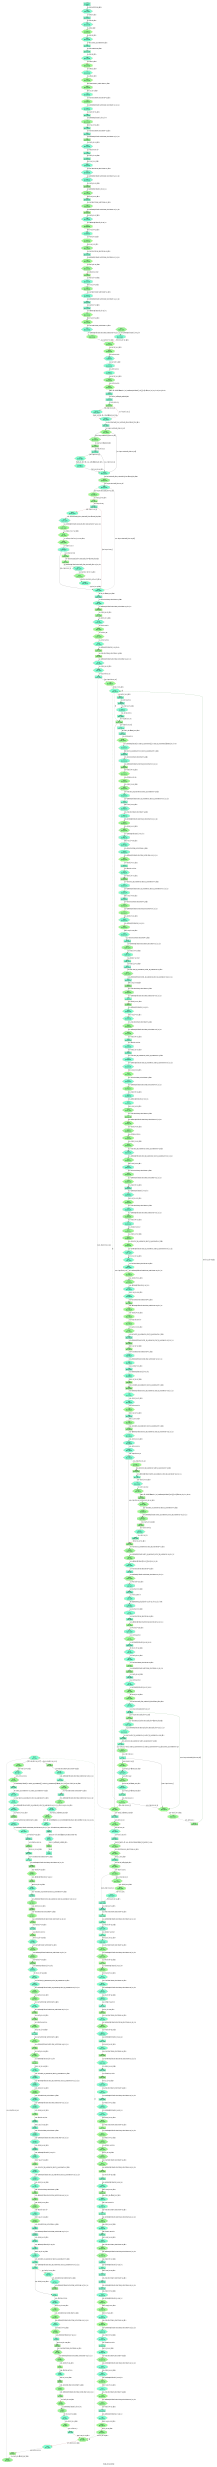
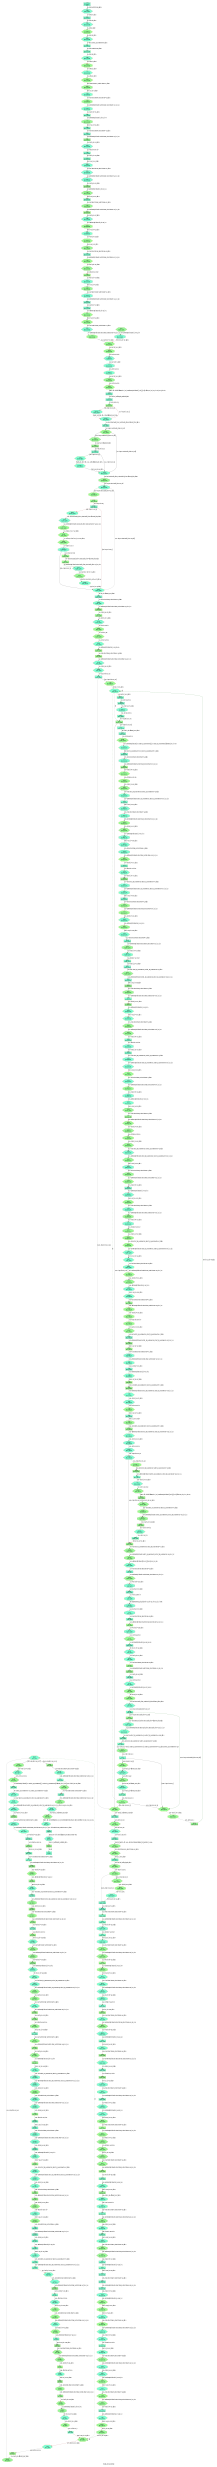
edge "N53757 (rp:397, ep:397)" -> "N53342 (rp:396, ep:396)": removed, label "%65 = load i32, i32* %9, align 4"
edge "N53713 (rp:23, ep:41)" -> "N53717 (rp:19, ep:37)": now "N53716 (rp:20, ep:38)" -> "N53717 (rp:19, ep:37)"
